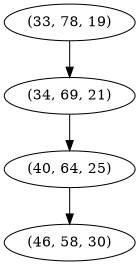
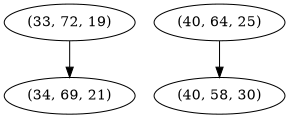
node "(33, 78, 19)": label "(33, 78, 19)" -> "(33, 72, 19)"
edge "(34, 69, 21)" -> "(40, 64, 25)": removed
node "(46, 58, 30)": label "(46, 58, 30)" -> "(40, 58, 30)"
